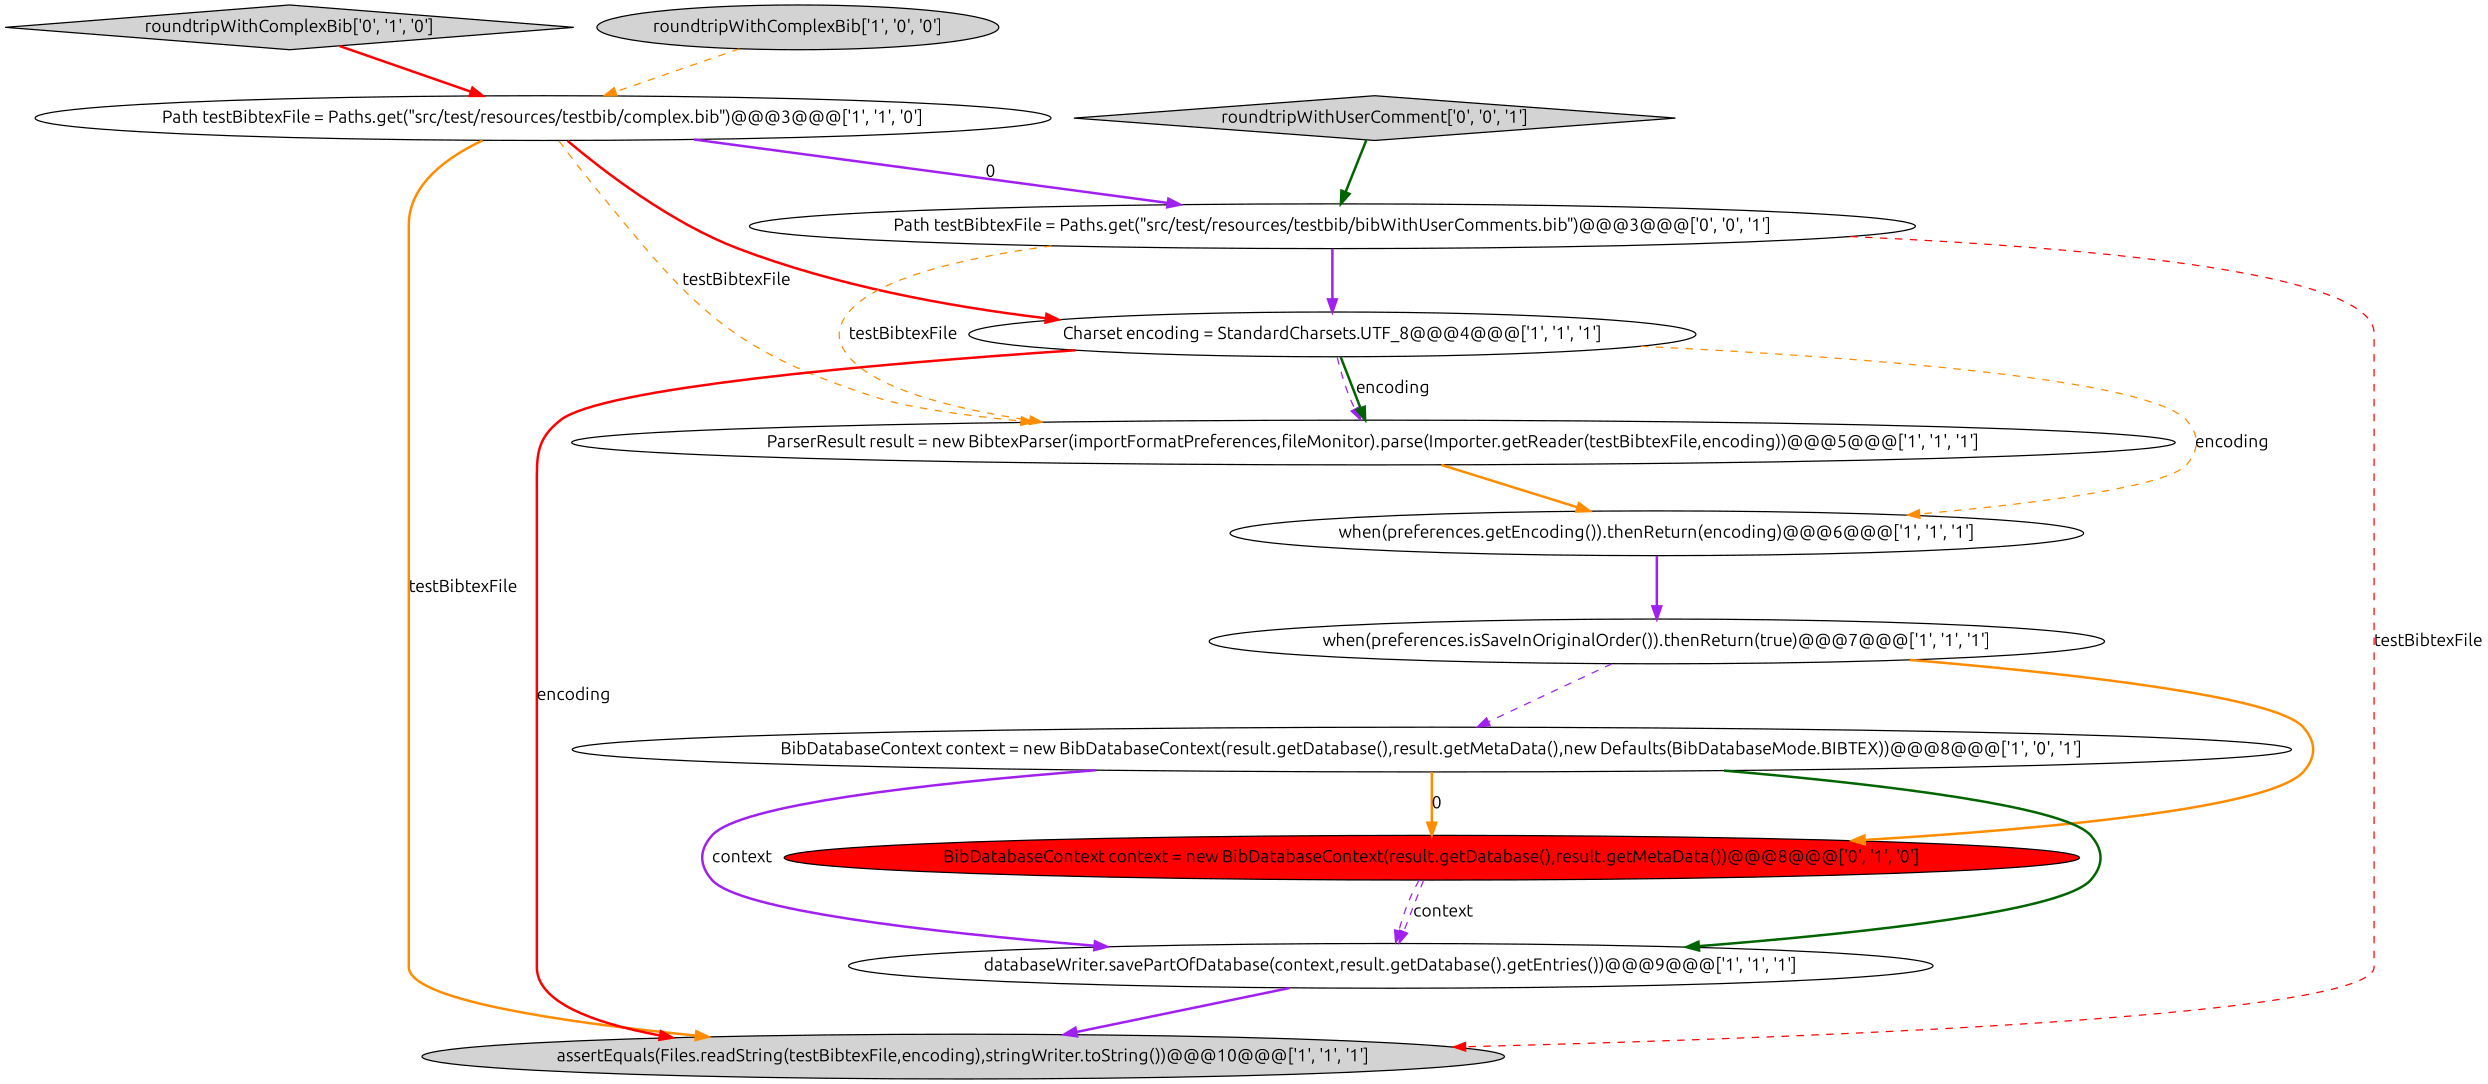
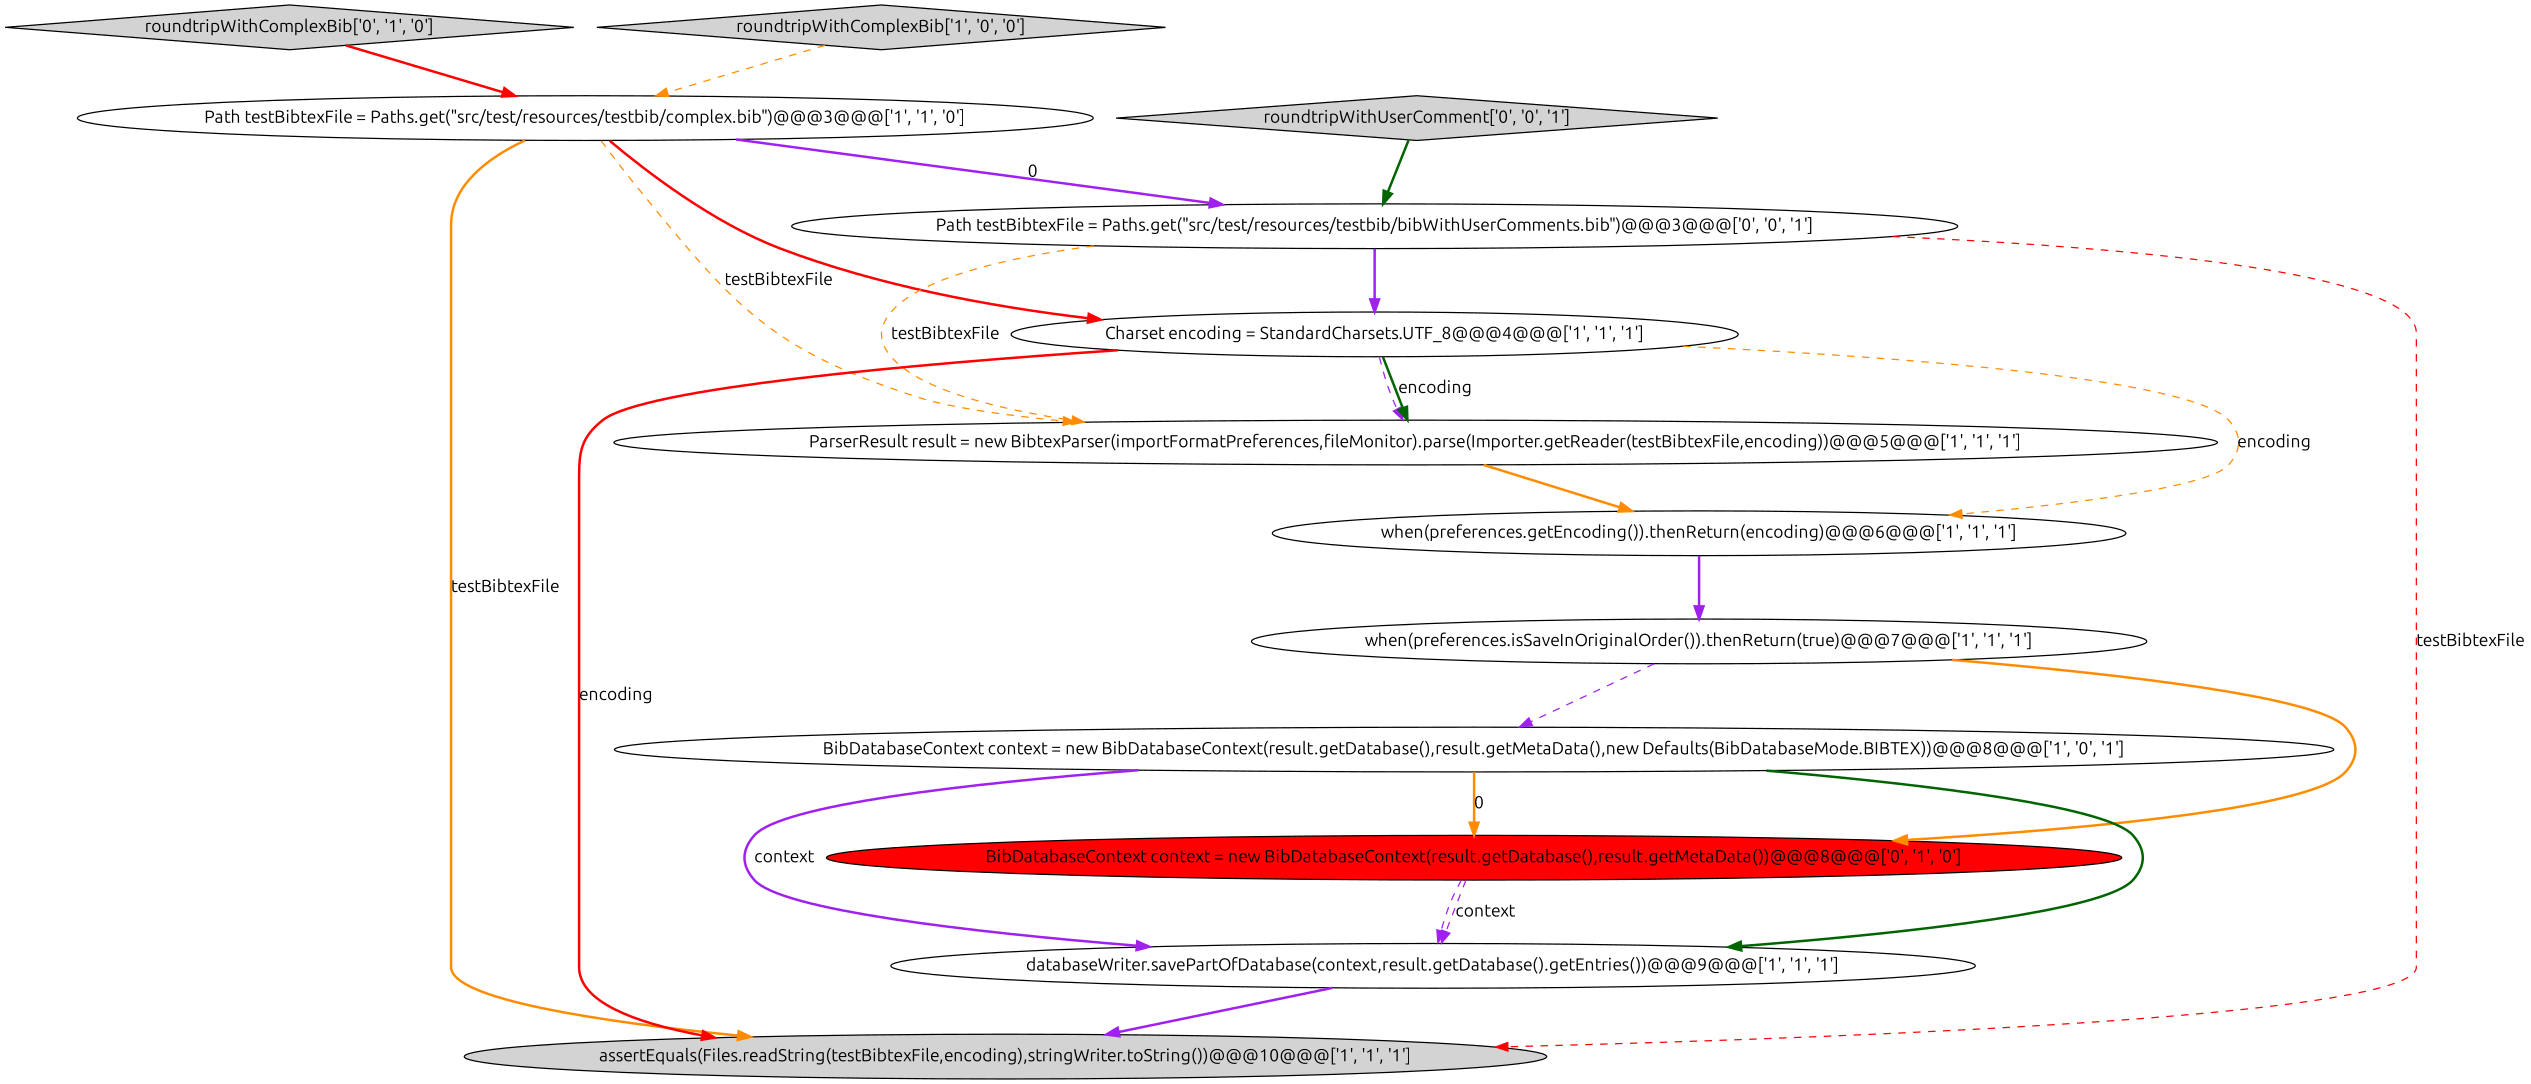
node "roundtripWithComplexBib['1', '0', '0']": shape ellipse -> diamond
